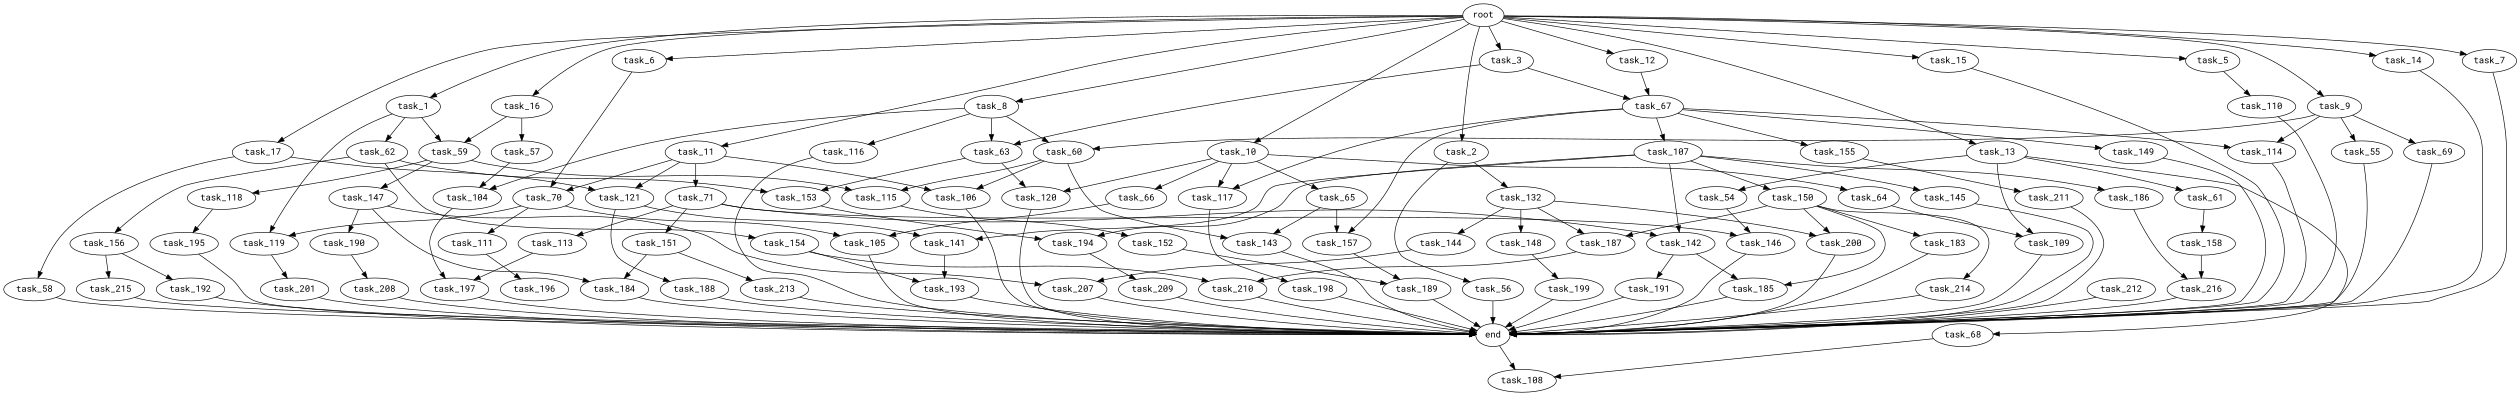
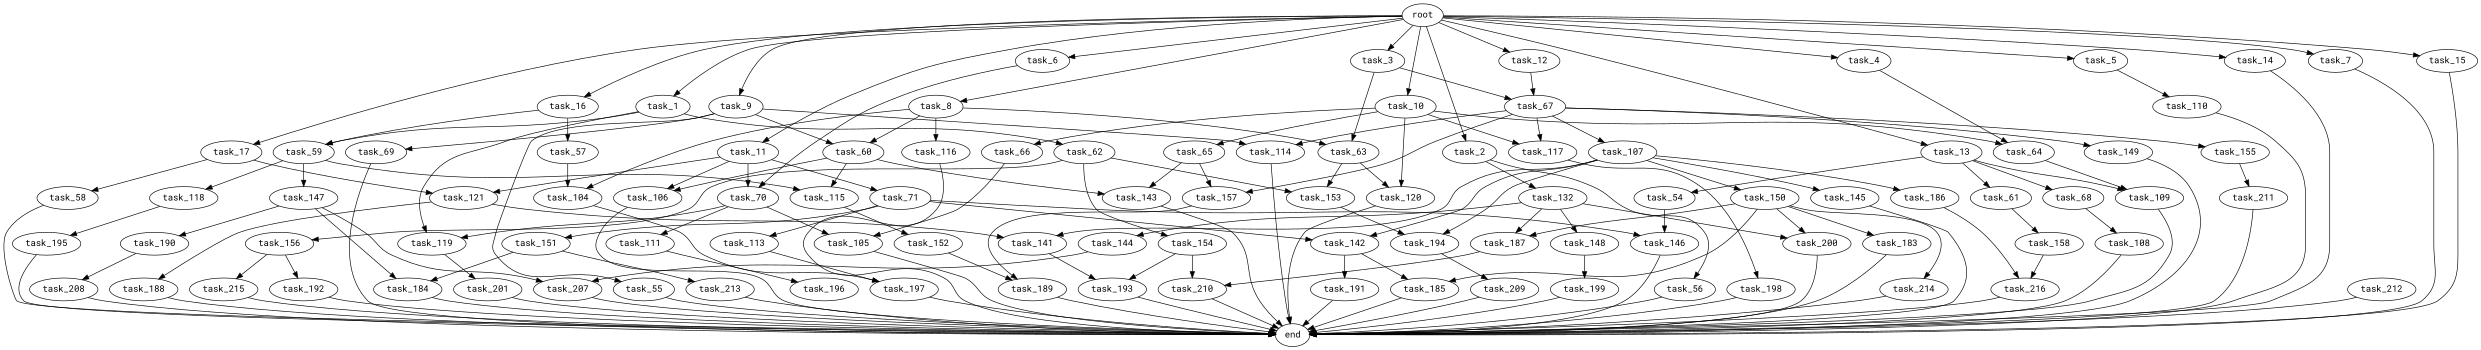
node "task_4": added
edge "end" -> "task_108": reversed
